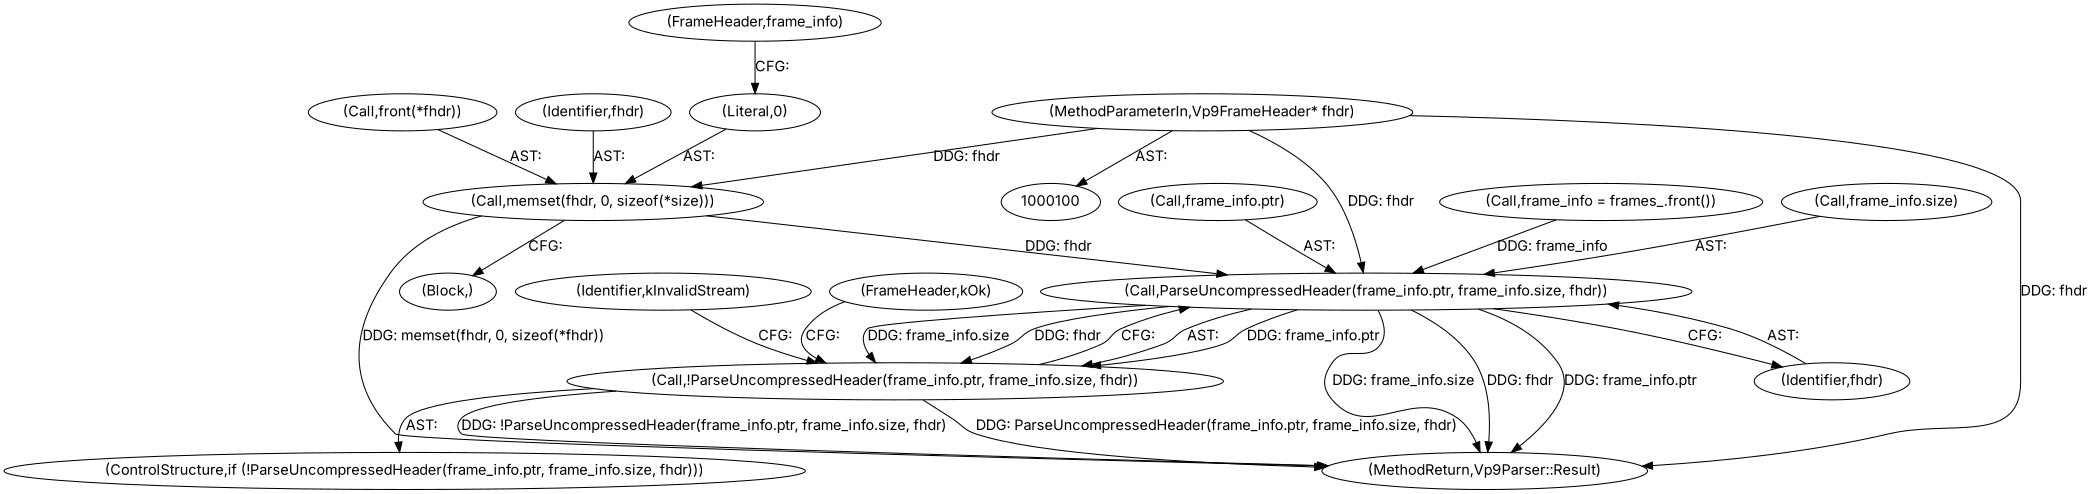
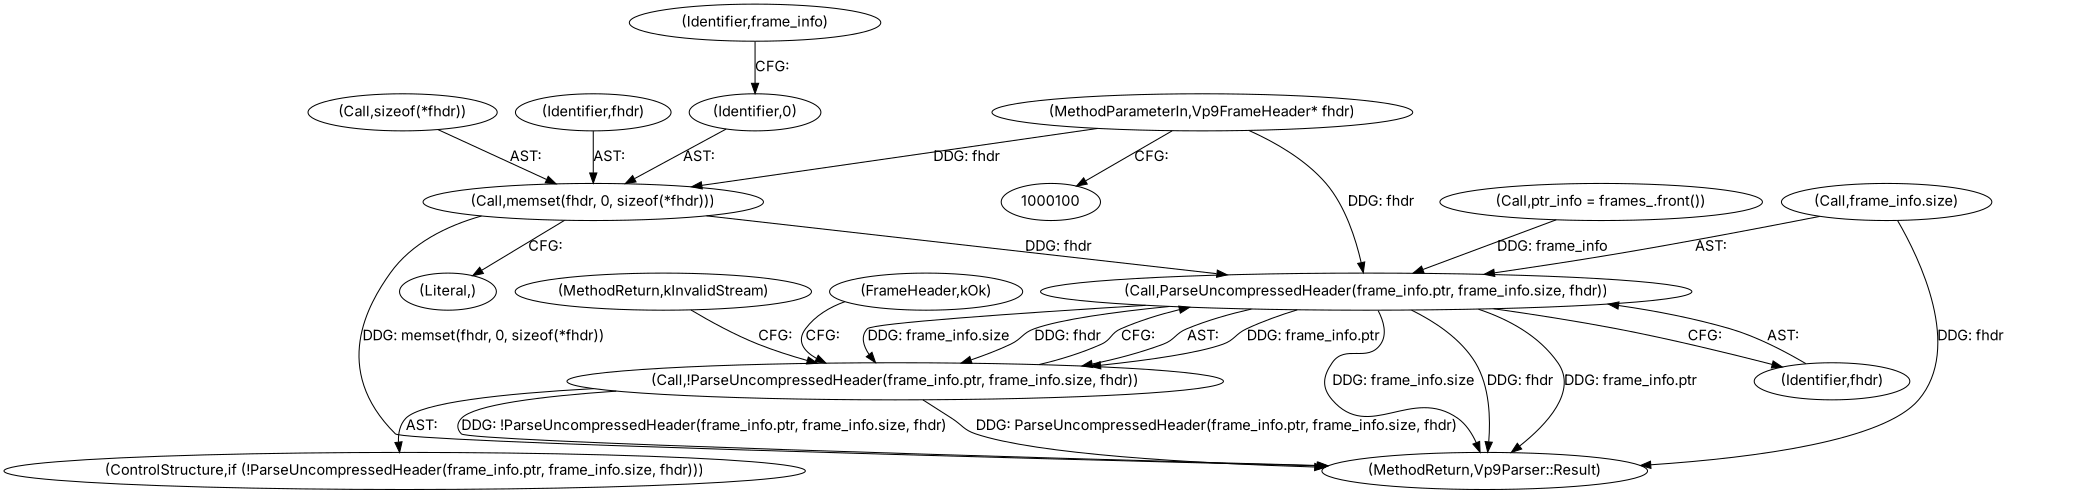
node "(FrameHeader,frame_info)": label "(FrameHeader,frame_info)" -> "(Identifier,frame_info)"
node "(Call,front(*fhdr))": label "(Call,front(*fhdr))" -> "(Call,sizeof(*fhdr))"
node "(Literal,0)": label "(Literal,0)" -> "(Identifier,0)"
edge "(MethodParameterIn,Vp9FrameHeader* fhdr)" -> "1000100": label "AST: " -> "CFG: "
edge "(MethodParameterIn,Vp9FrameHeader* fhdr)" -> "(MethodReturn,Vp9Parser::Result)": now "(Call,frame_info.size)" -> "(MethodReturn,Vp9Parser::Result)"
node "(Call,memset(fhdr, 0, sizeof(*size)))": label "(Call,memset(fhdr, 0, sizeof(*size)))" -> "(Call,memset(fhdr, 0, sizeof(*fhdr)))"
node "(Call,frame_info.ptr)": removed
node "(Call,frame_info = frames_.front())": label "(Call,frame_info = frames_.front())" -> "(Call,ptr_info = frames_.front())"
node "(Block,)": label "(Block,)" -> "(Literal,)"
node "(Identifier,kInvalidStream)": label "(Identifier,kInvalidStream)" -> "(MethodReturn,kInvalidStream)"
